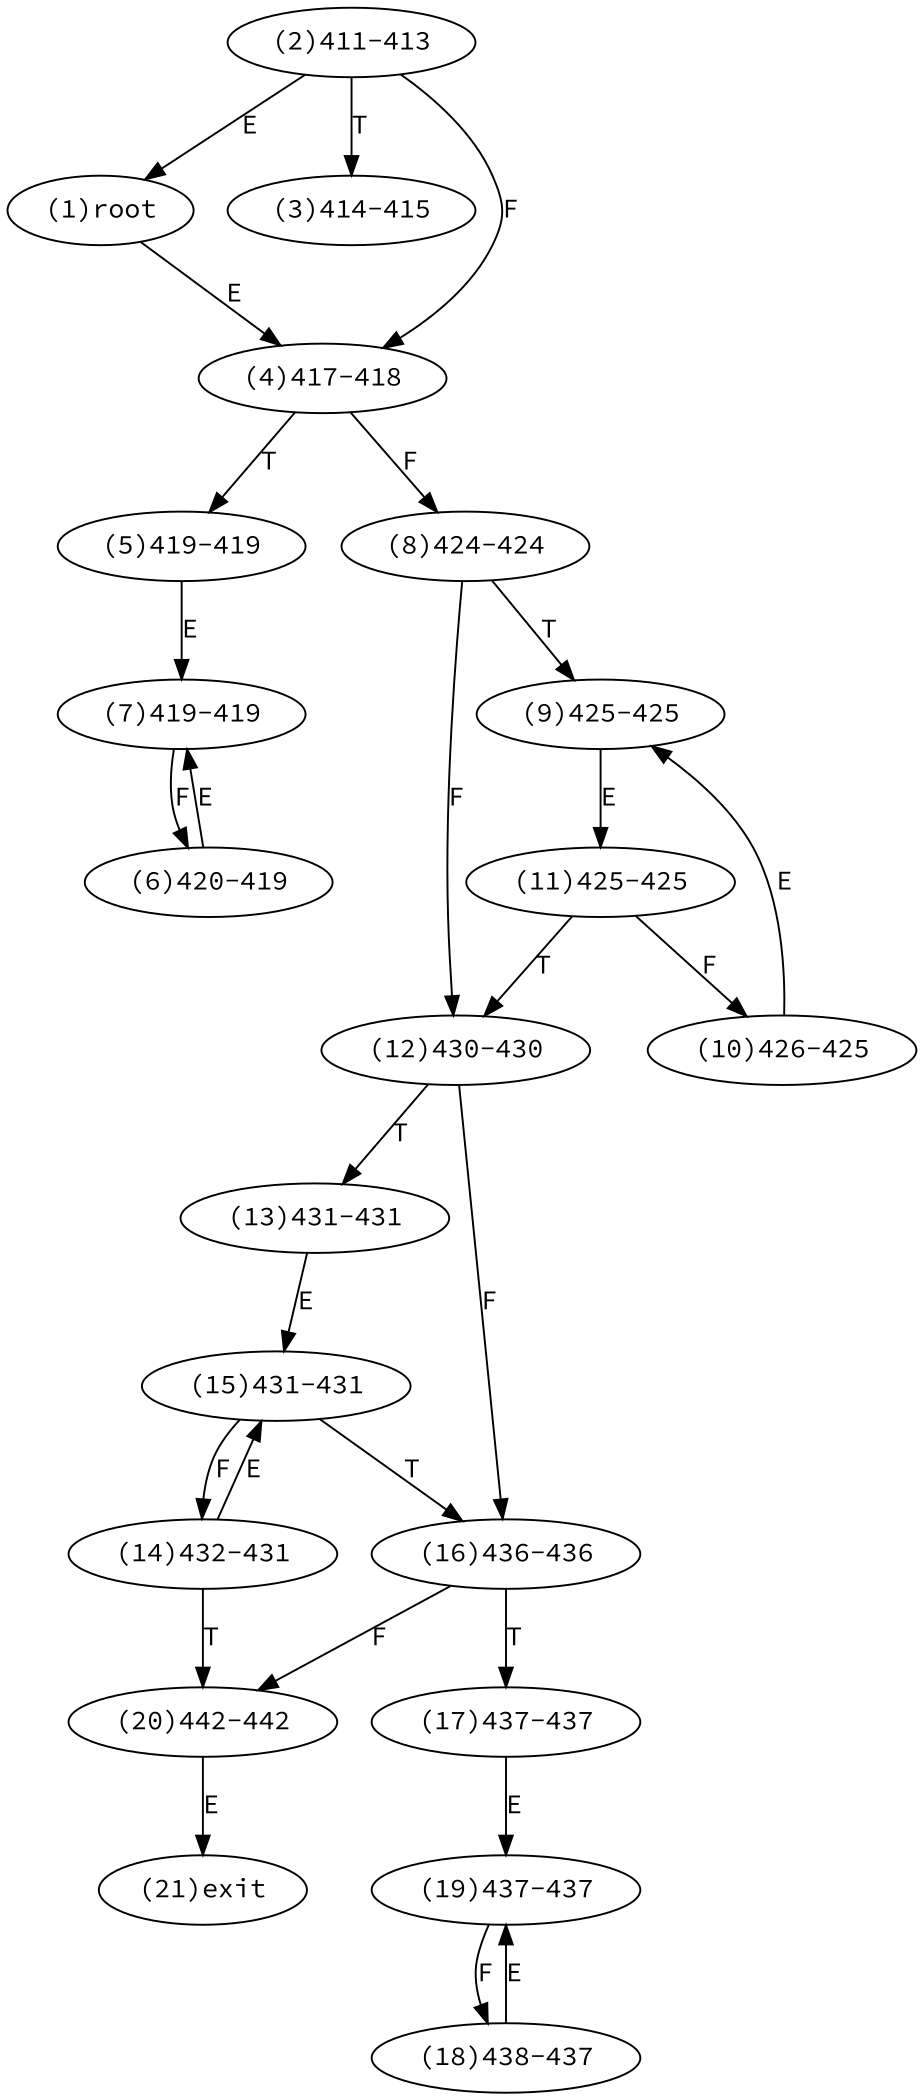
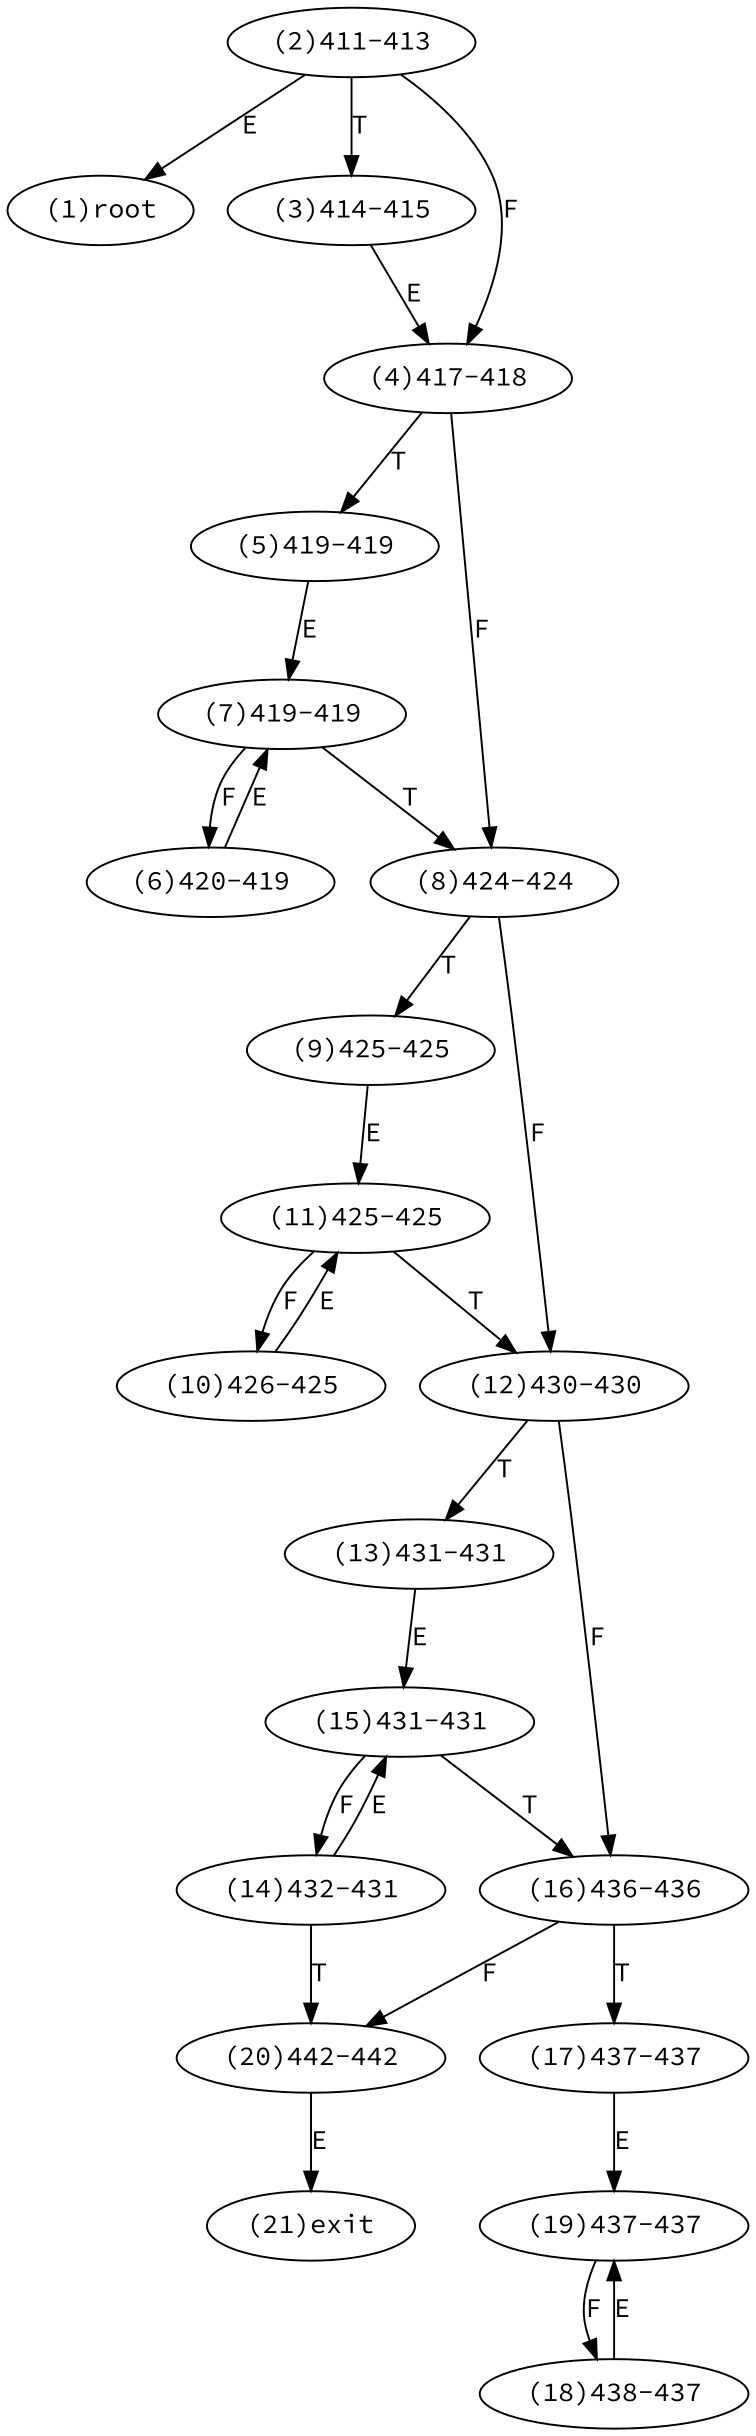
edge "(1)root" -> "(4)417-418": now "(3)414-415" -> "(4)417-418"
edge "(7)419-419" -> "(8)424-424": added, label "T"
edge "(10)426-425" -> "(9)425-425": now "(10)426-425" -> "(11)425-425"
